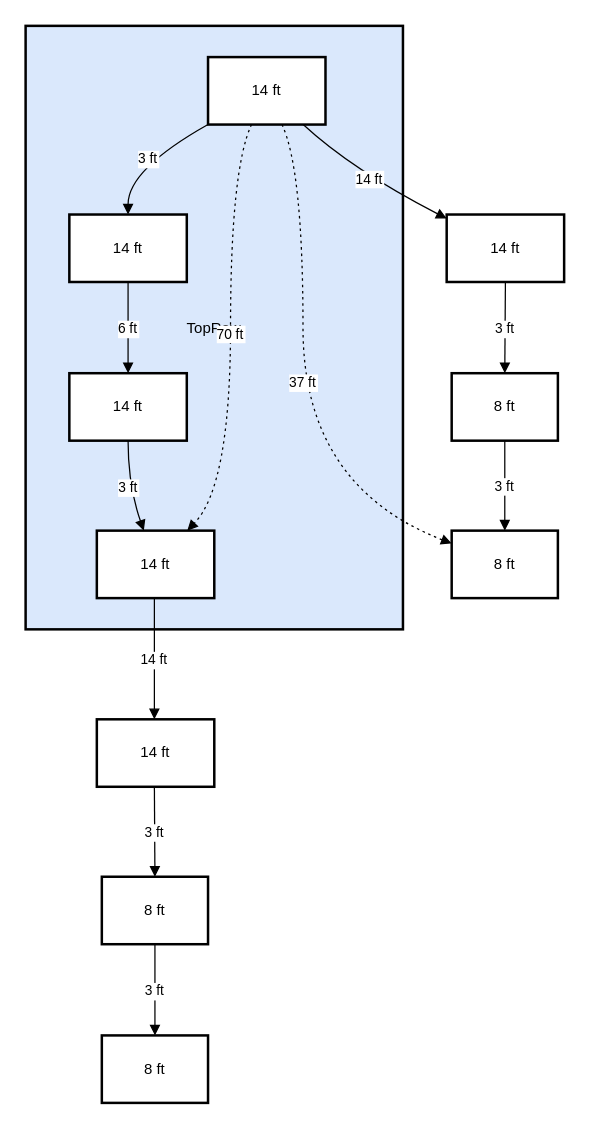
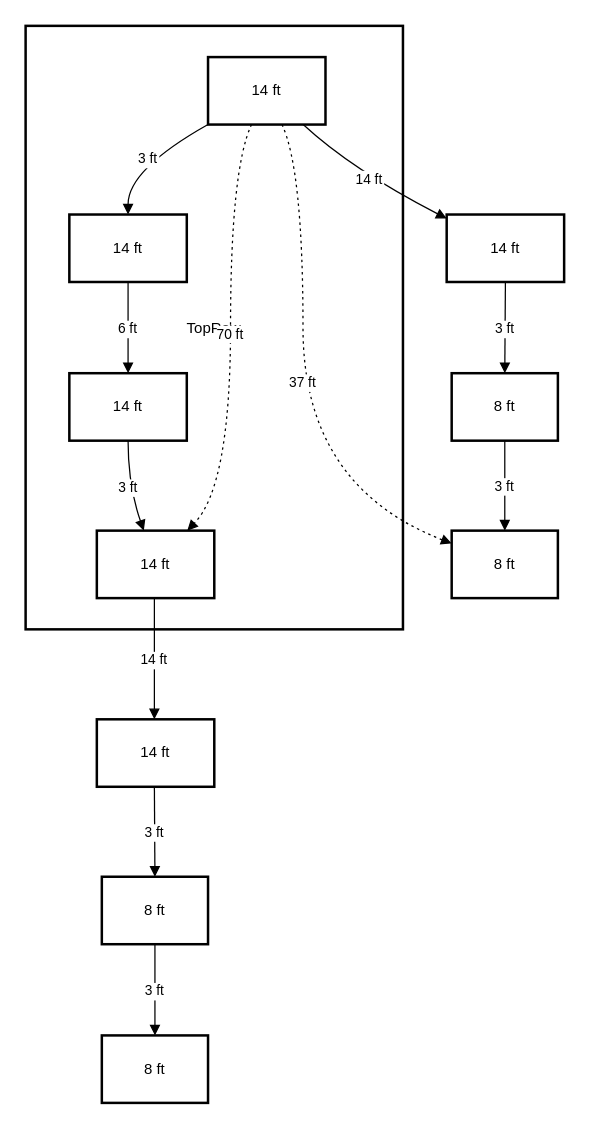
node "TopRow": fillcolor #dae8fc -> #ffffff
